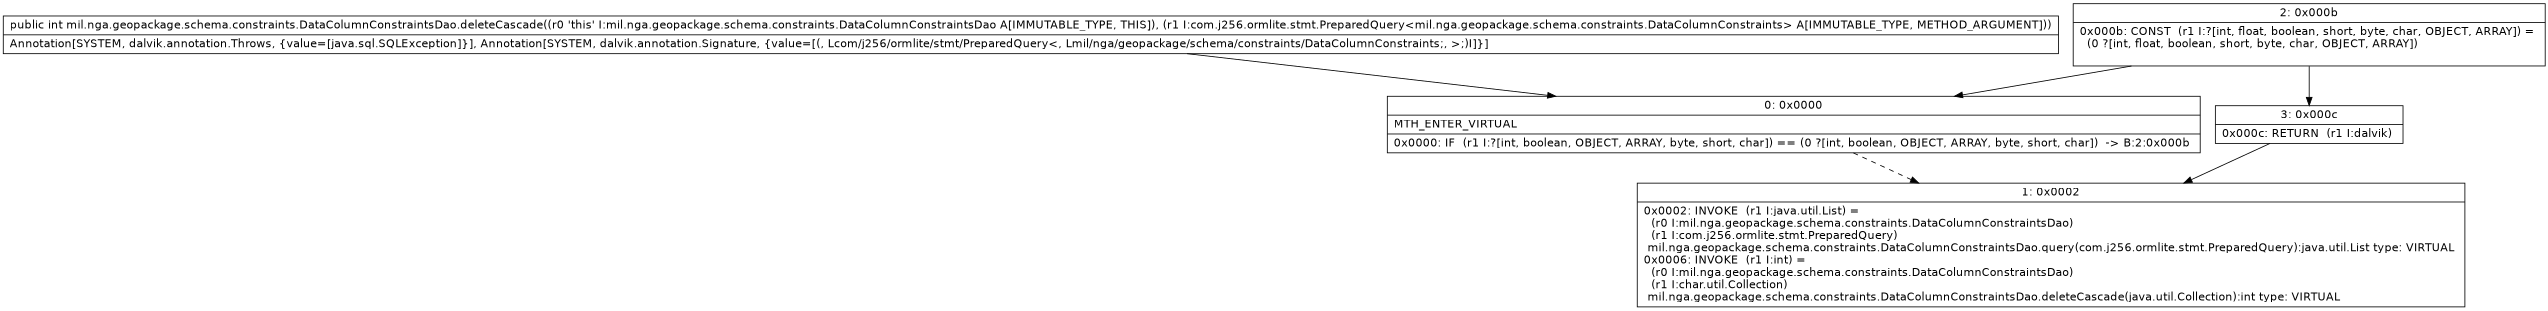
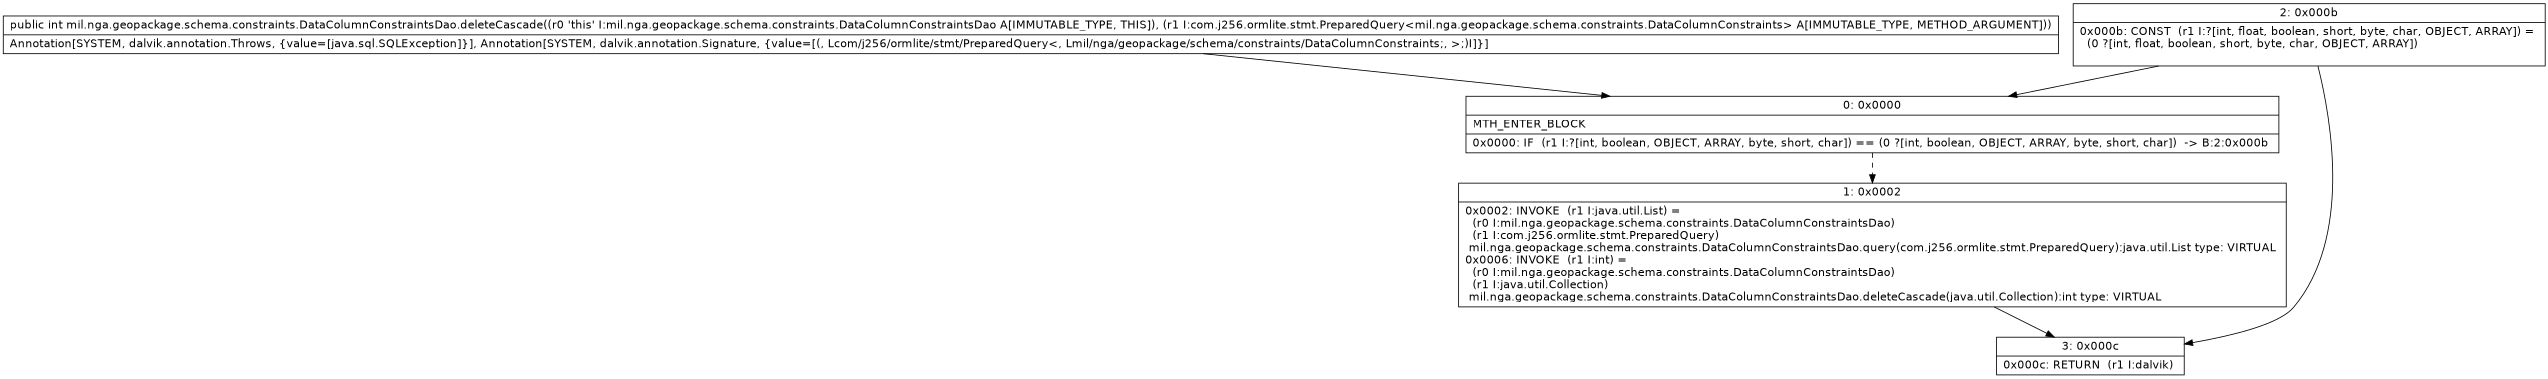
node "0: 0x0000": text "MTH_ENTER_VIRTUAL" -> "MTH_ENTER_BLOCK"
edge "3: 0x000c" -> "1: 0x0002": reversed
node "1: 0x0002": text "(r1 I:char.util.Collection)" -> "(r1 I:java.util.Collection)"
